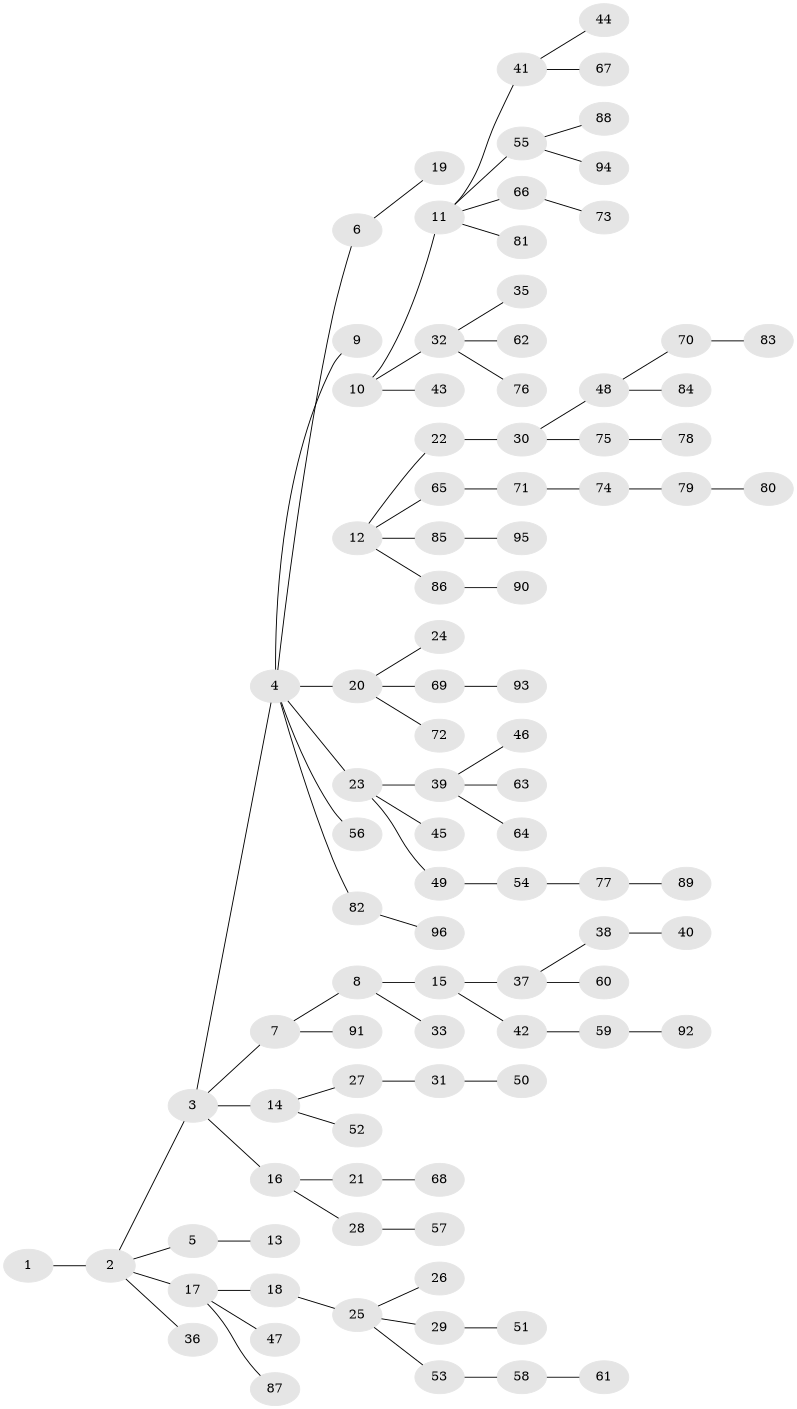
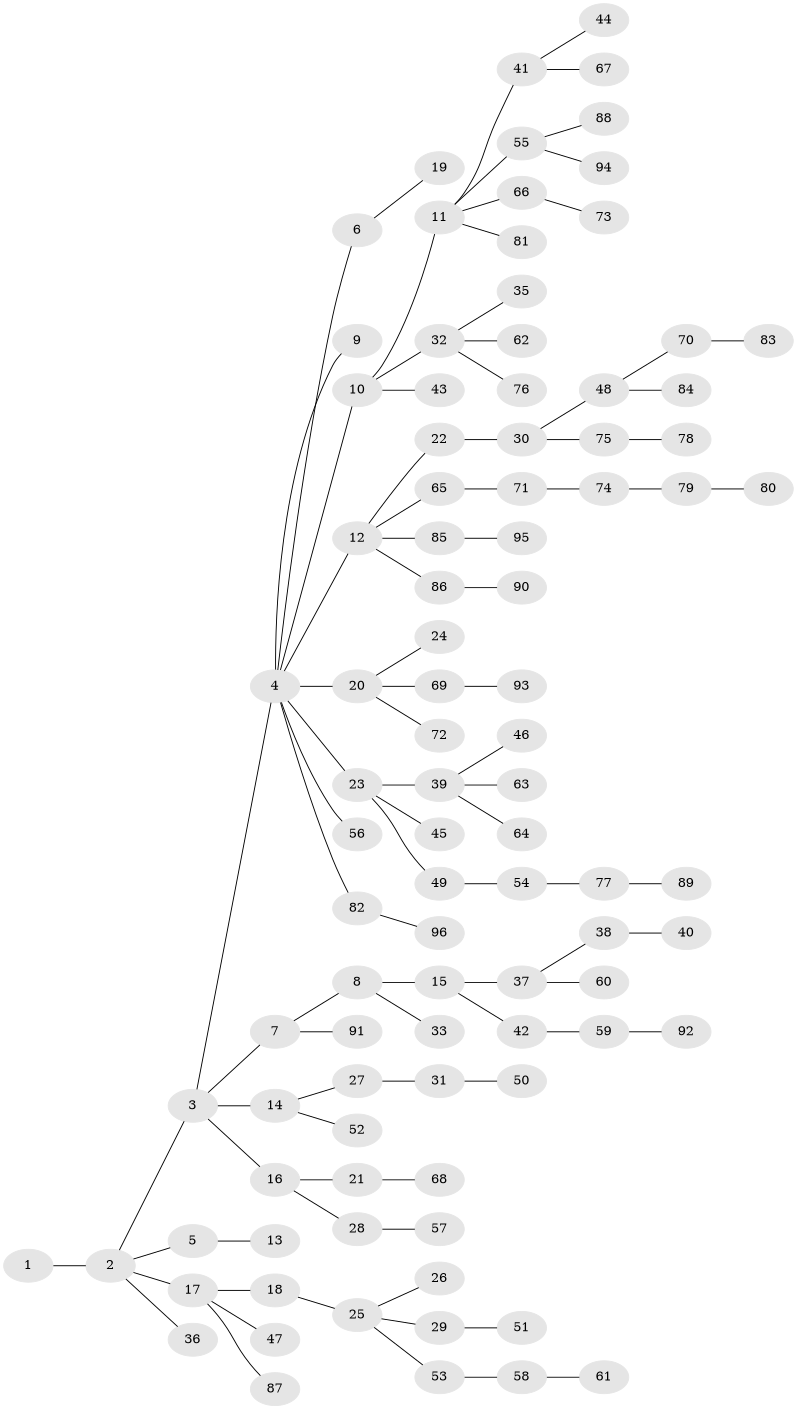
edge "10" -- "4": added
edge "12" -- "4": added
